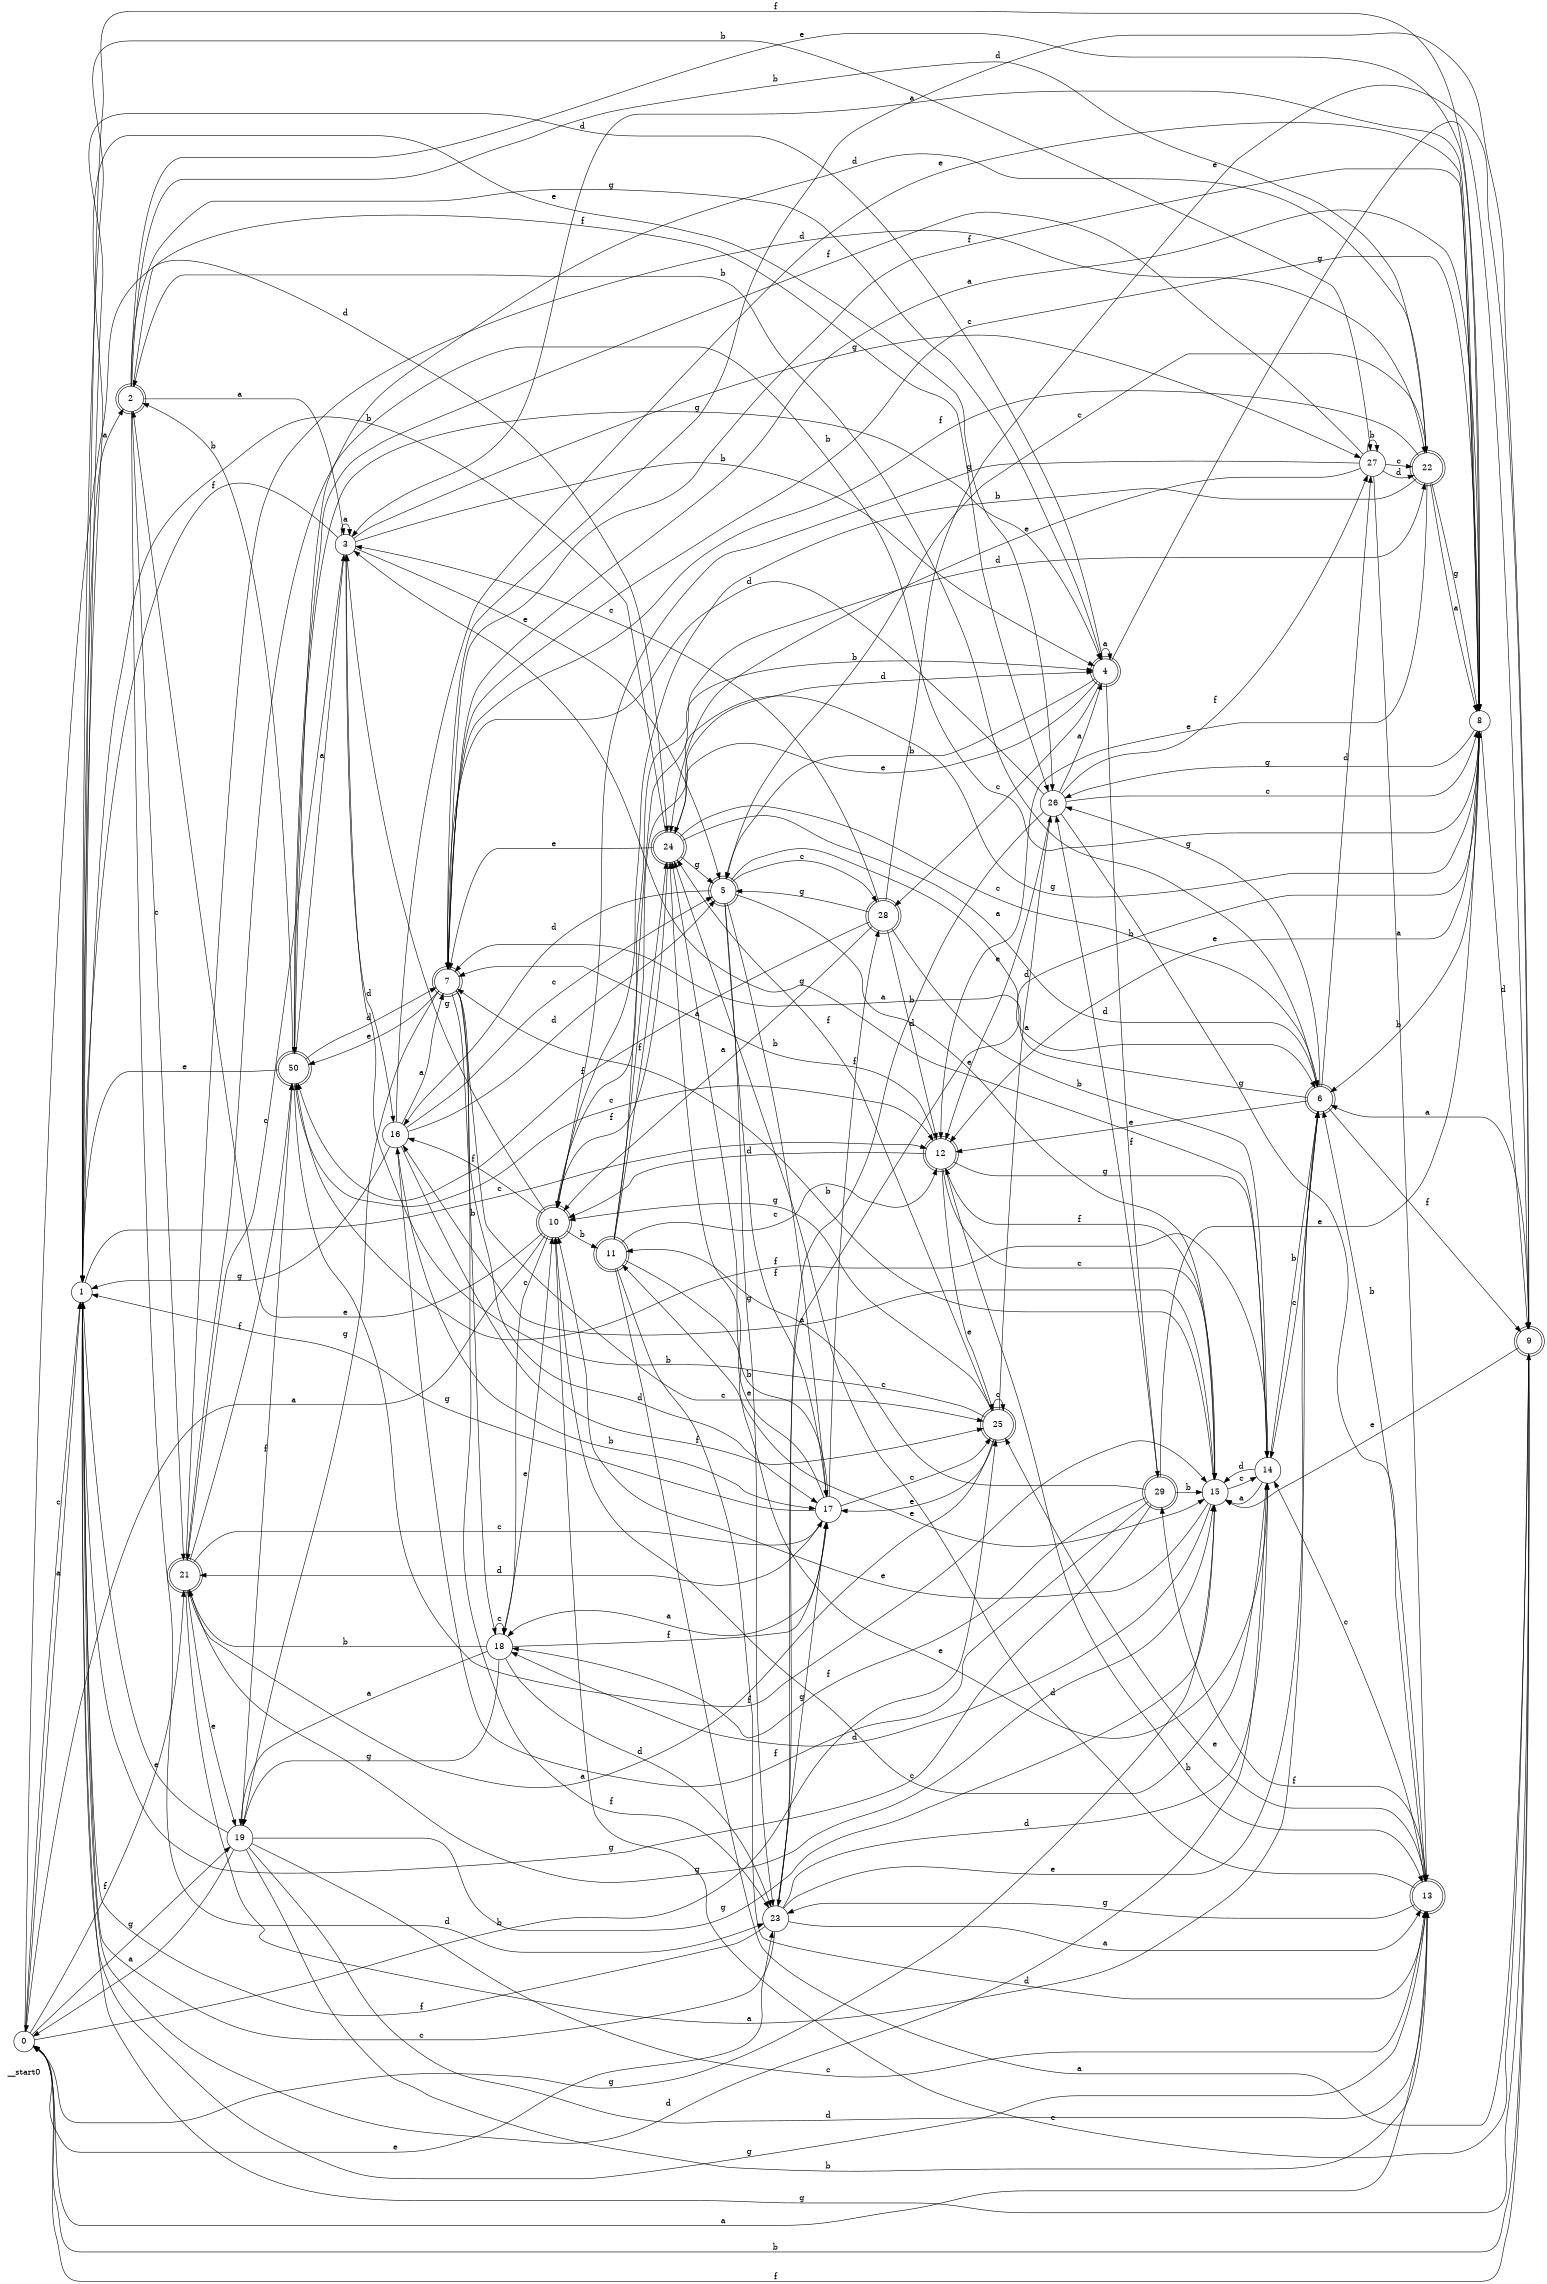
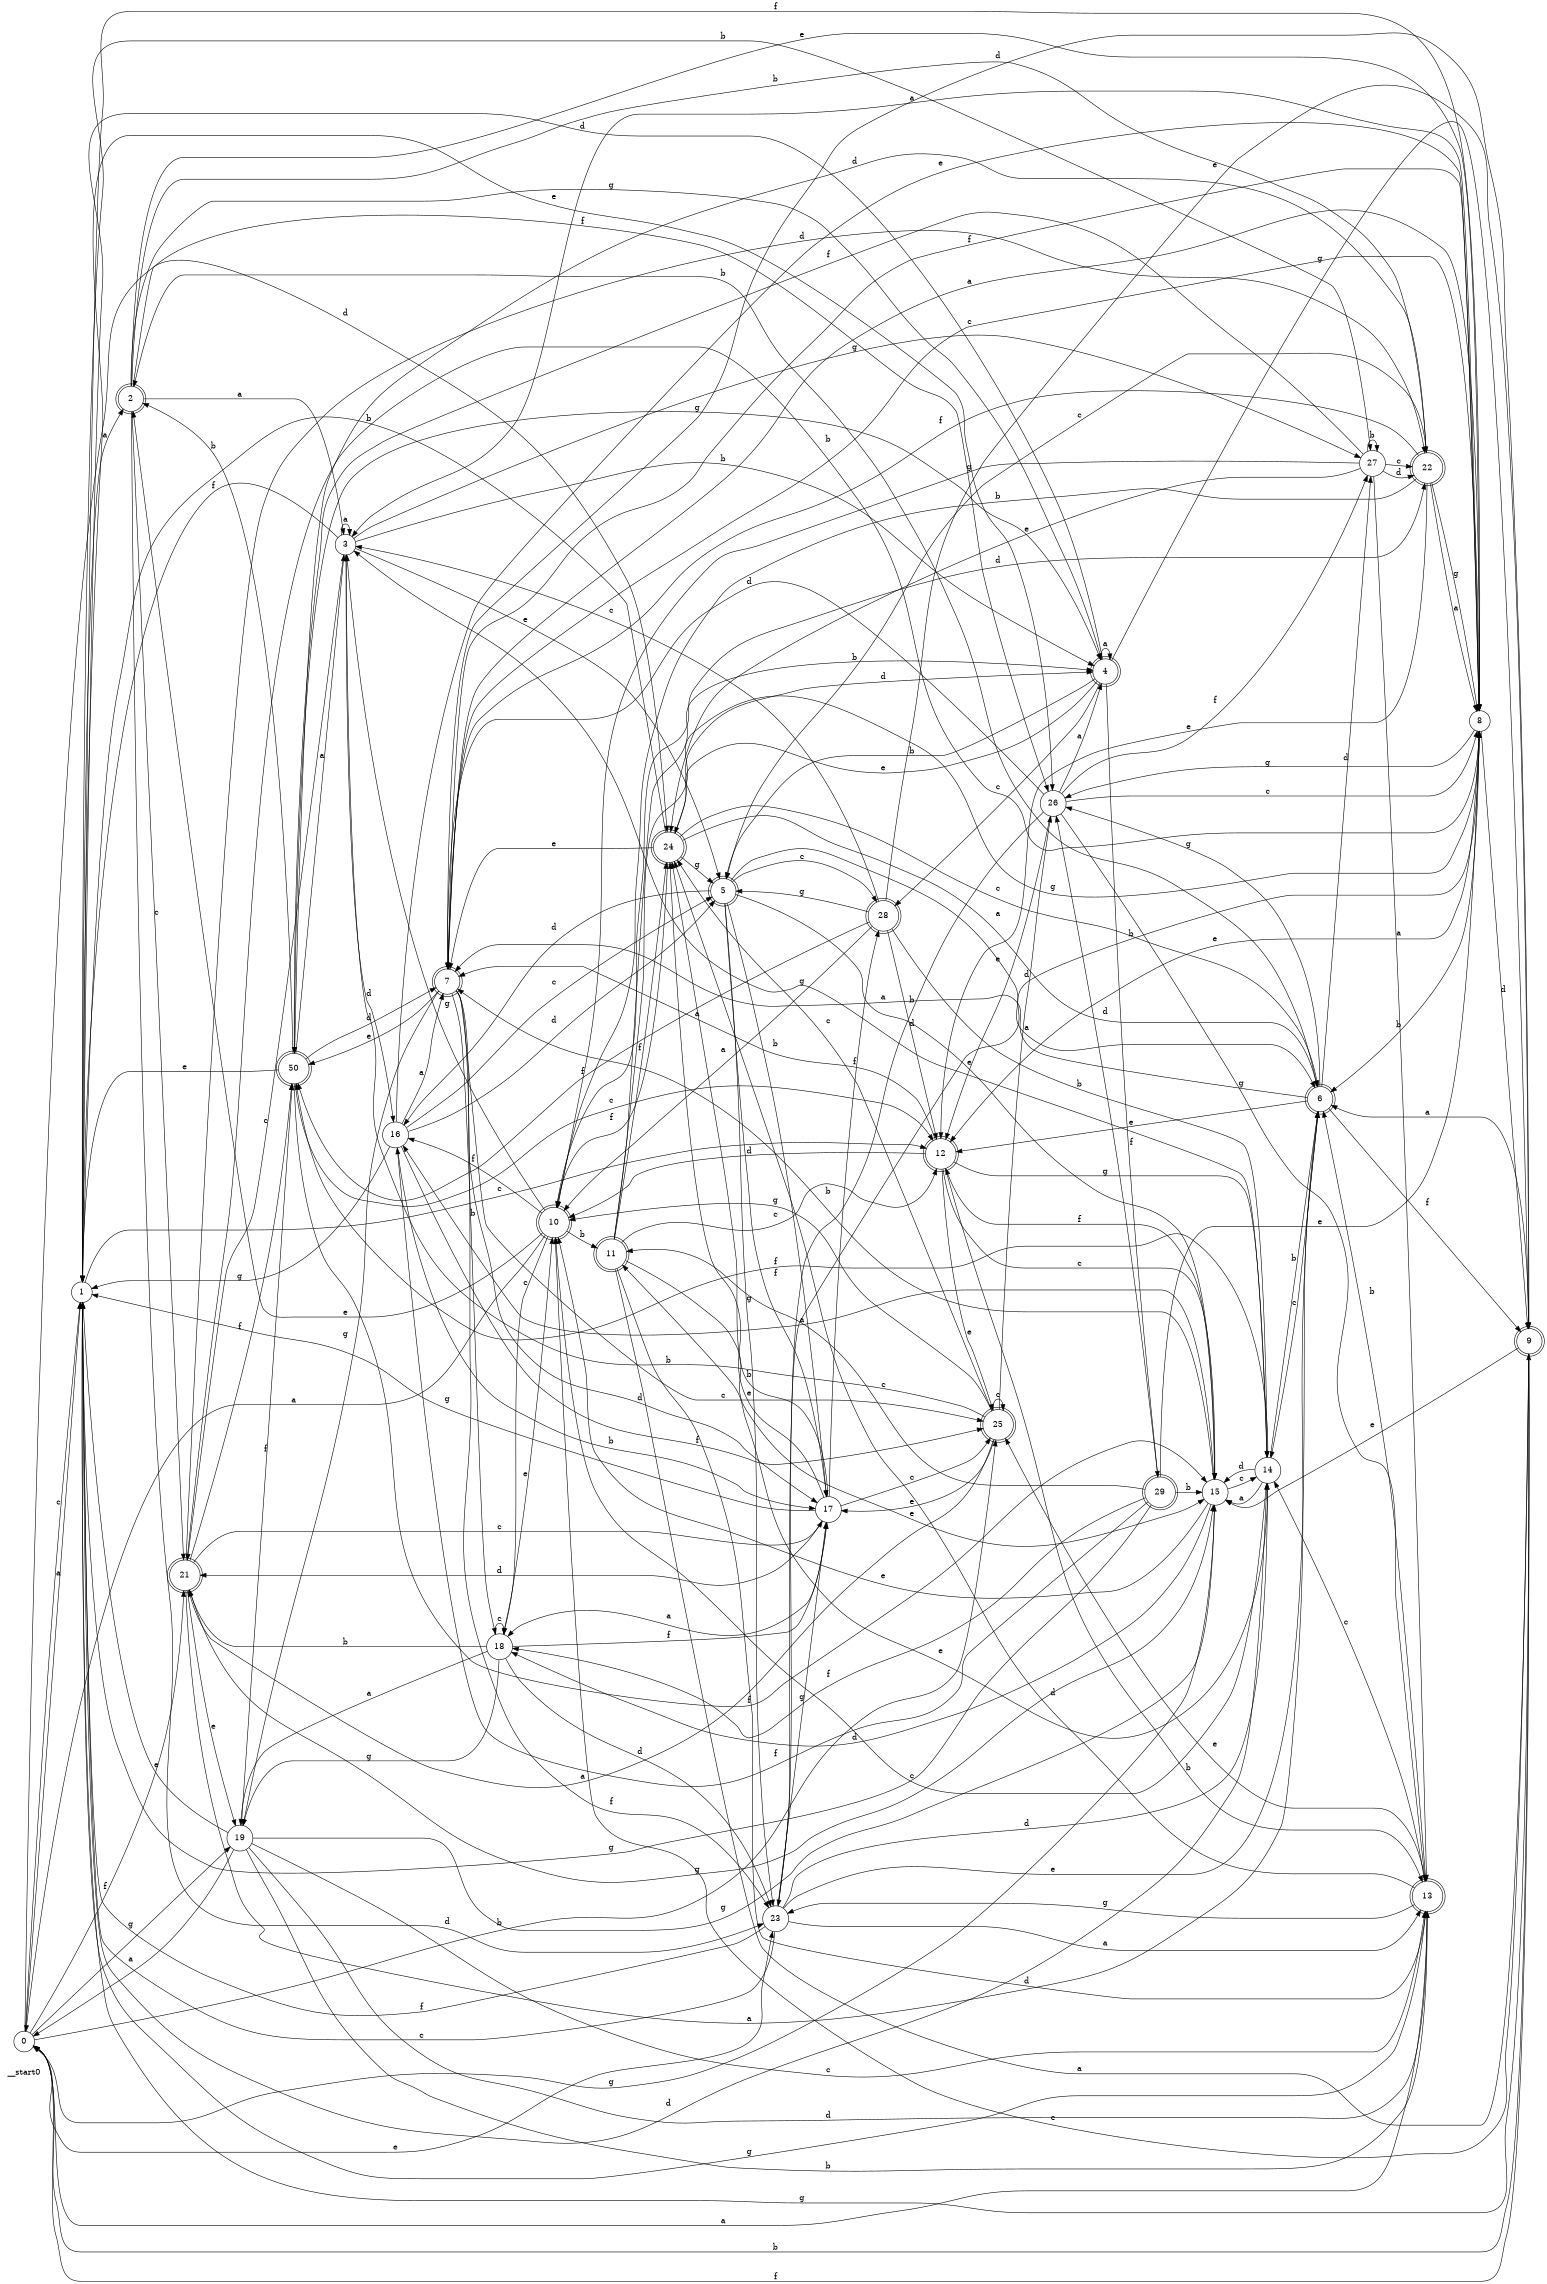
edge "25" -> "24": label "f" -> "c"
edge "13" -> "29": removed, label "f"
